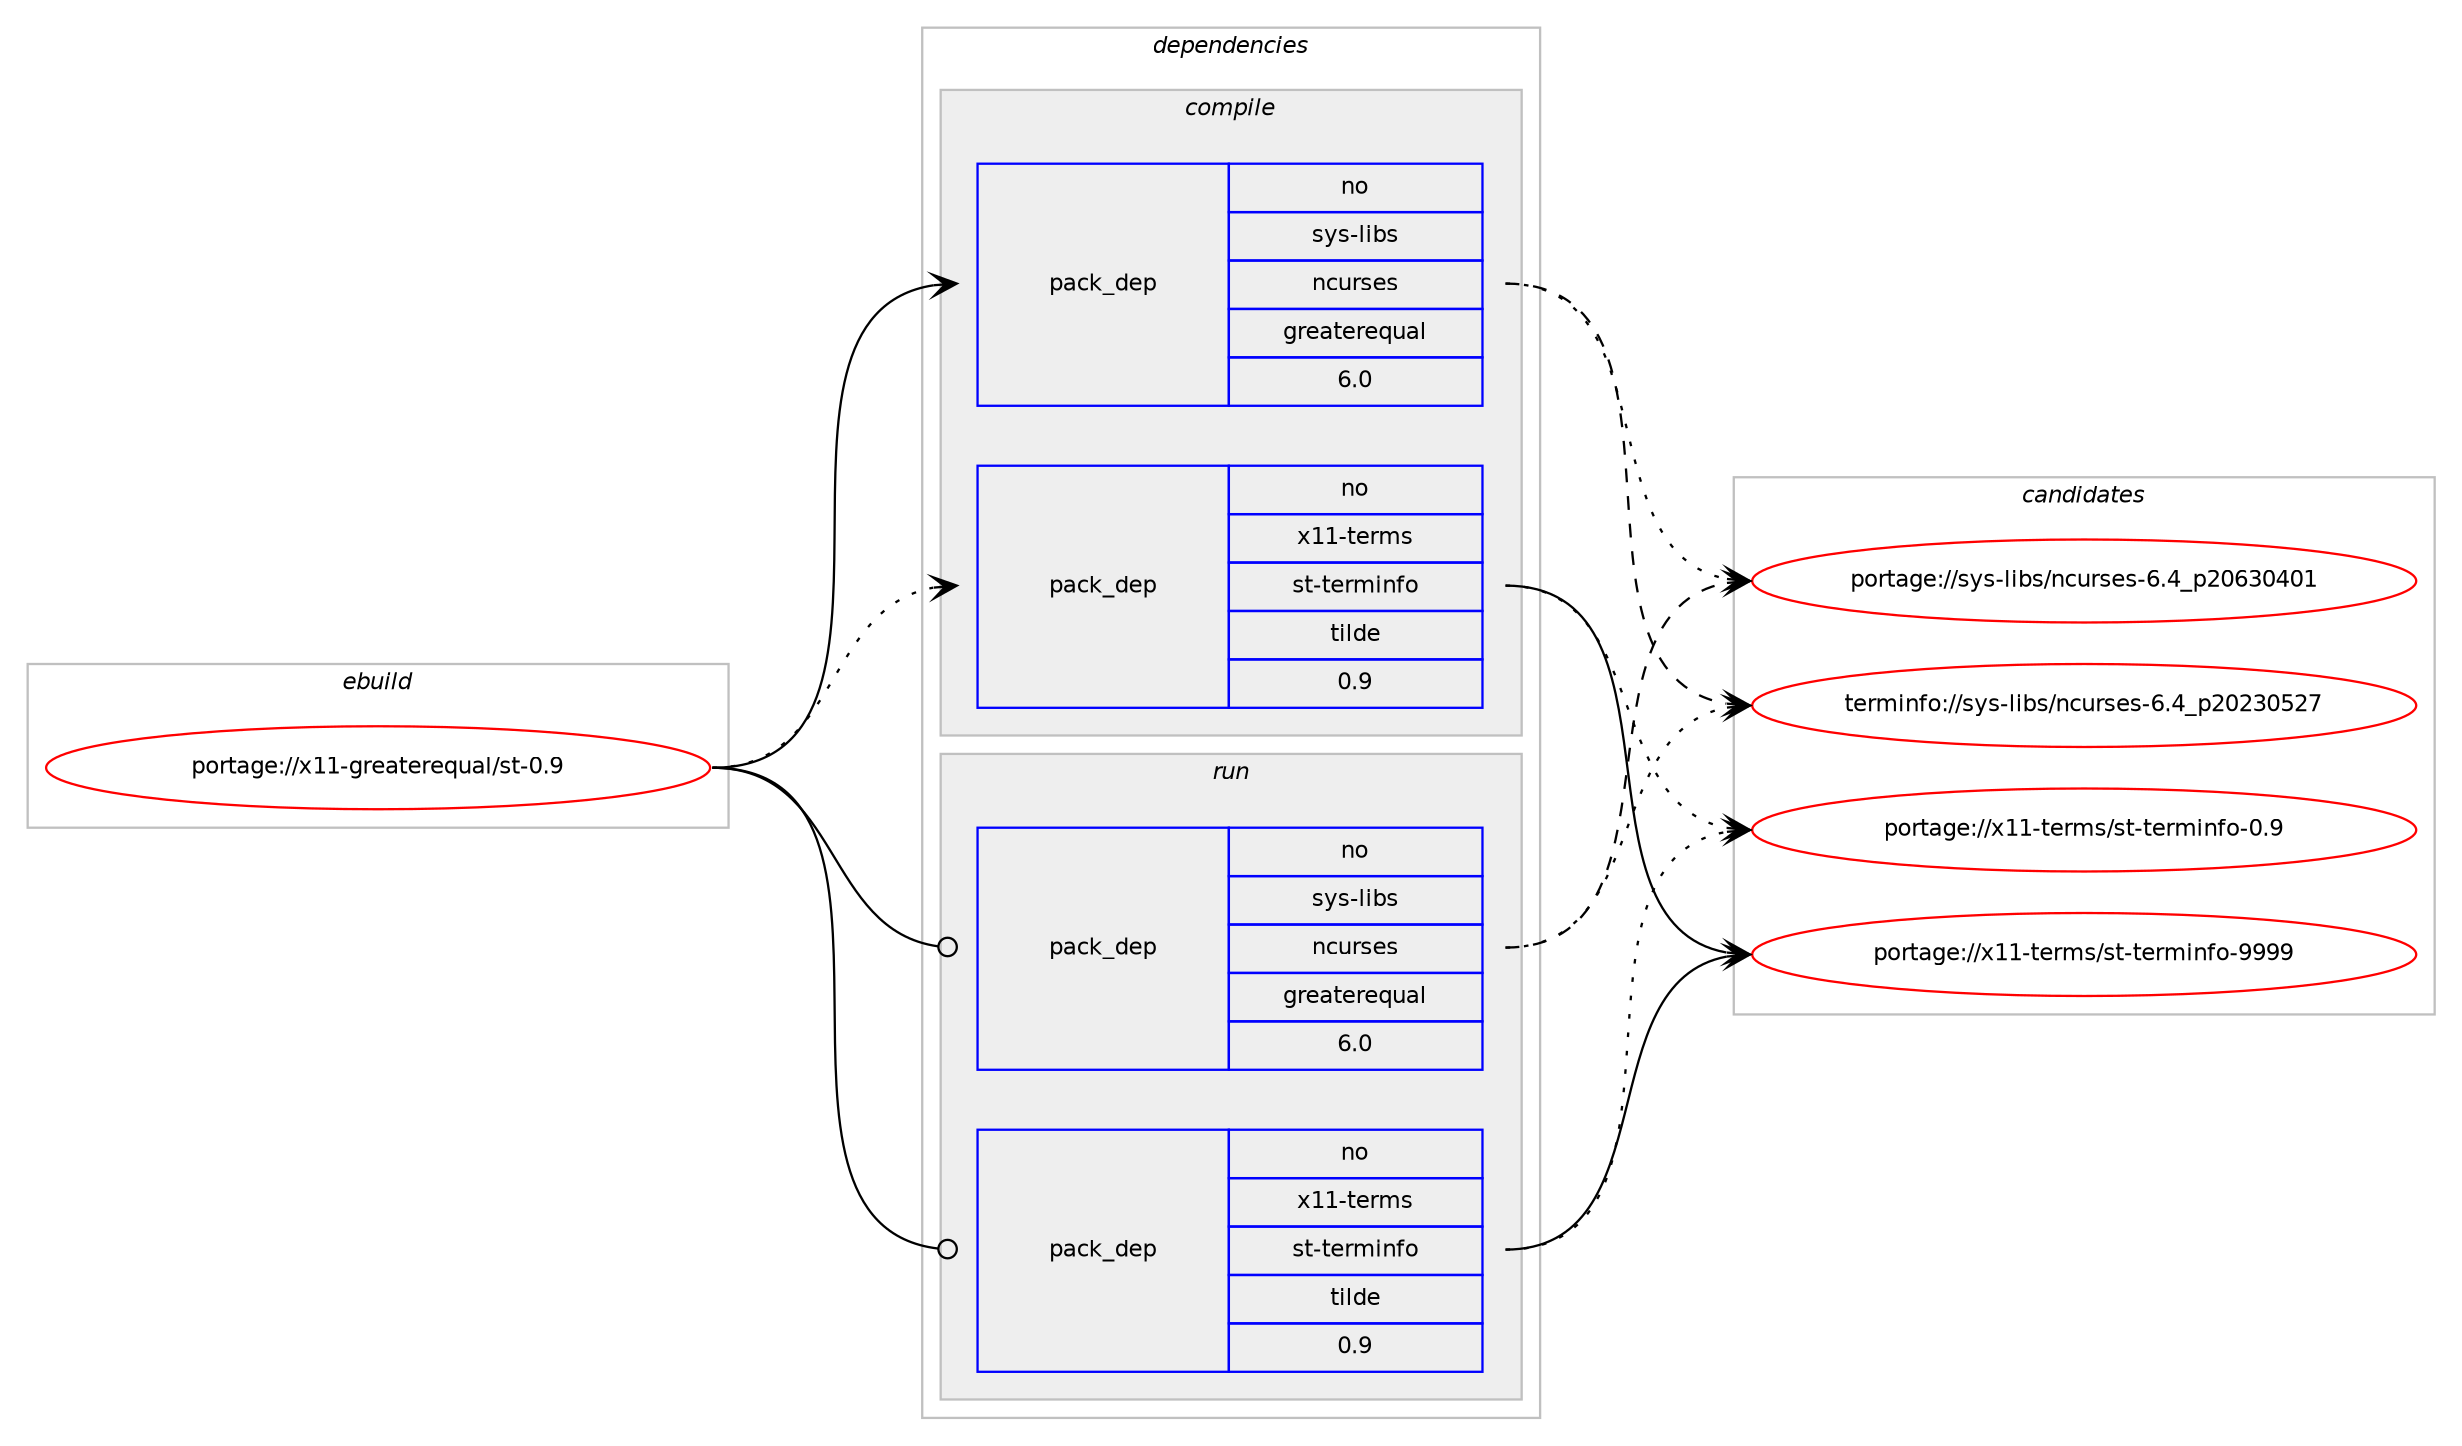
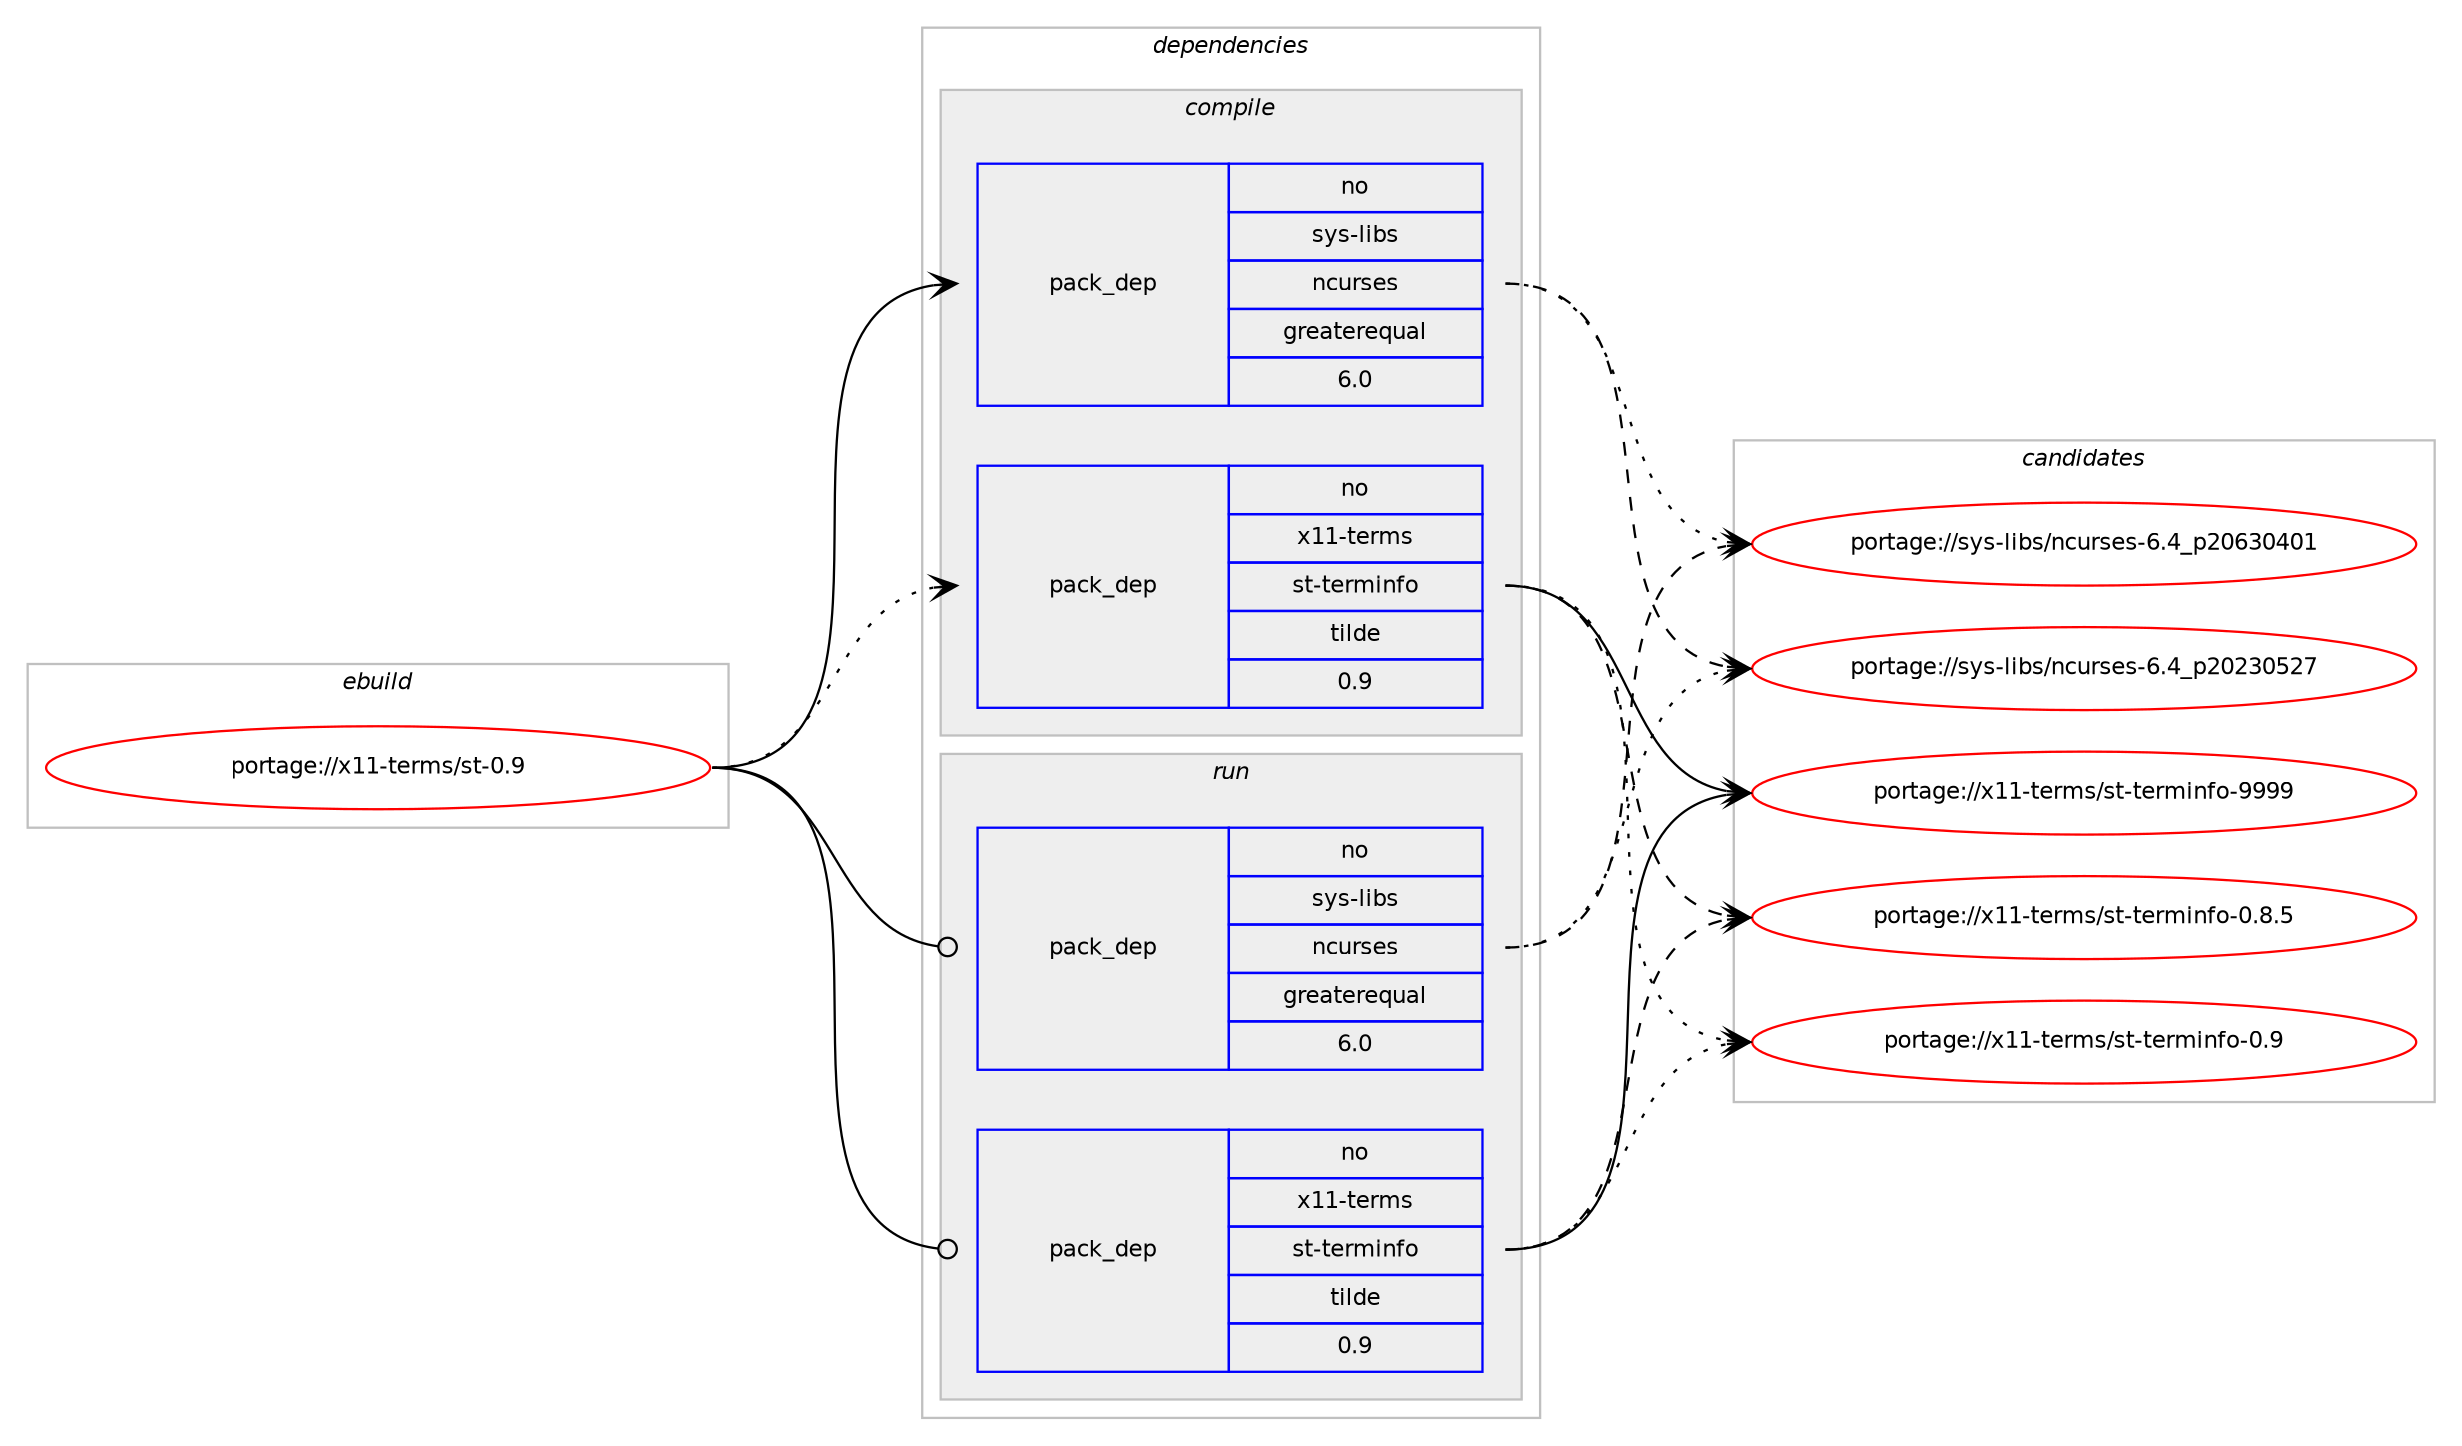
node "terminfo://sys-libs/ncurses-6.4_p20230527": label "terminfo://sys-libs/ncurses-6.4_p20230527" -> "portage://sys-libs/ncurses-6.4_p20230527"
node "portage://x11-greaterequal/st-0.9": label "portage://x11-greaterequal/st-0.9" -> "portage://x11-terms/st-0.9"
node "portage://x11-terms/st-terminfo-0.8.5": added
